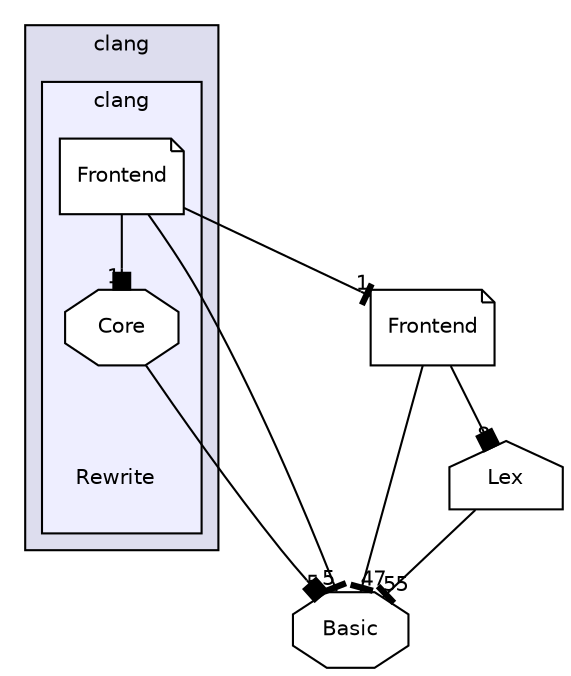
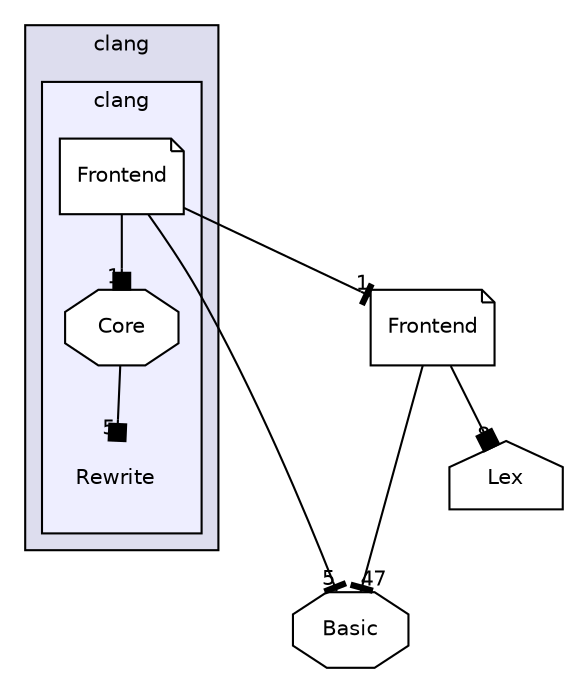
edge "Core" -> "Basic": now "Core" -> "Rewrite"
edge "Lex" -> "Basic": removed
